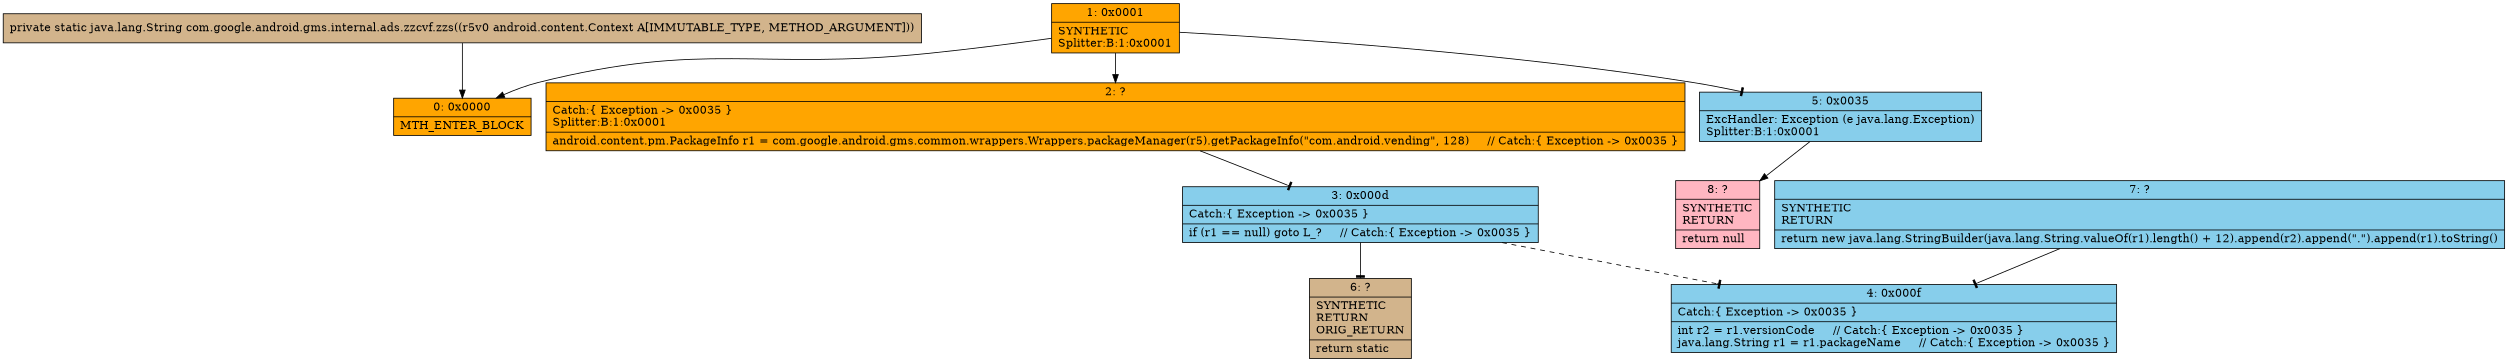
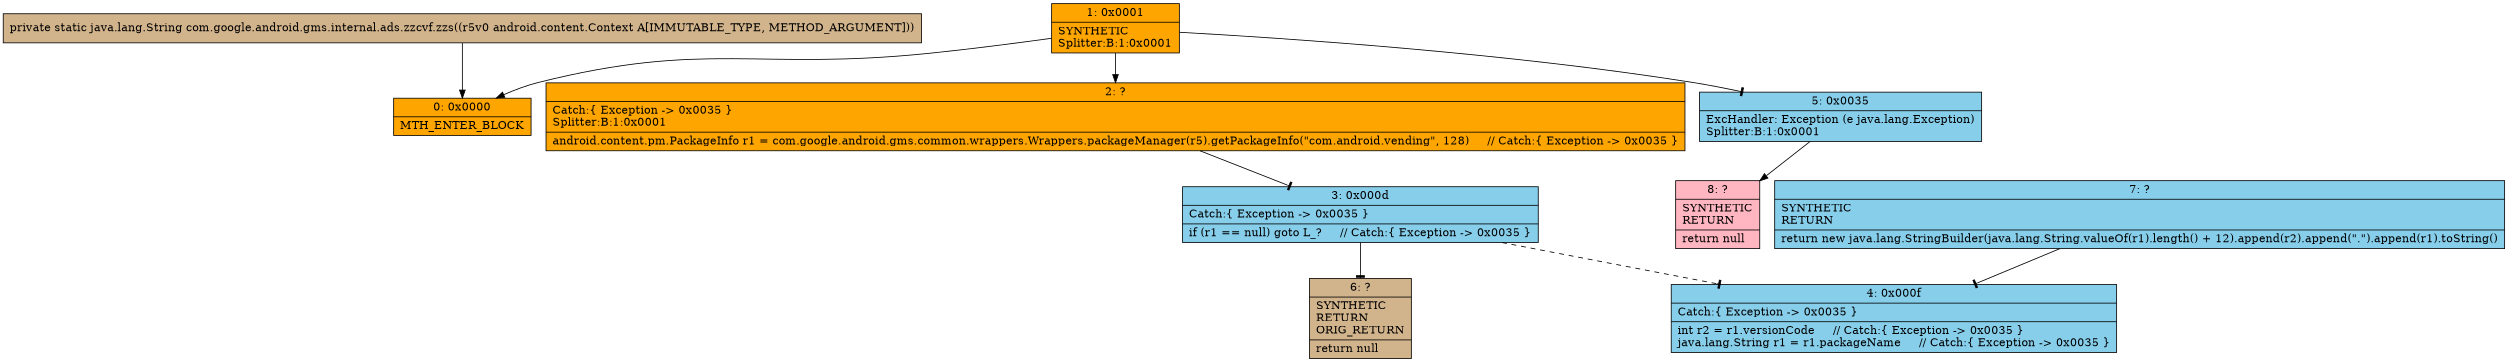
node "6: ?": text "return static" -> "return null"
